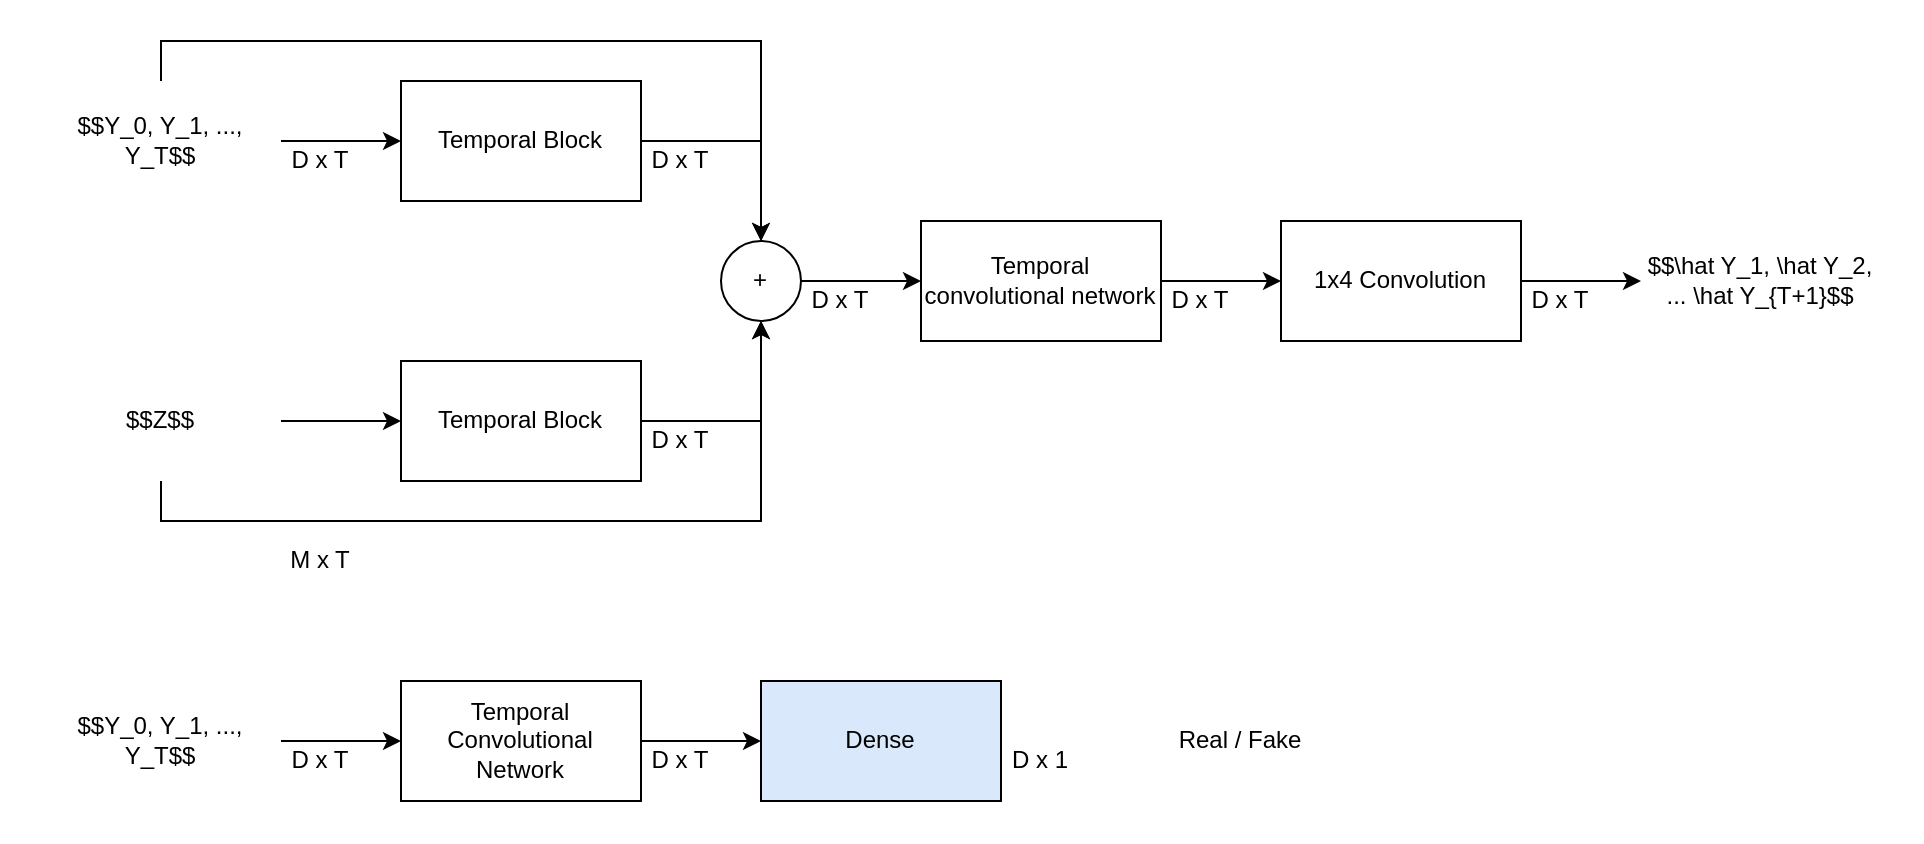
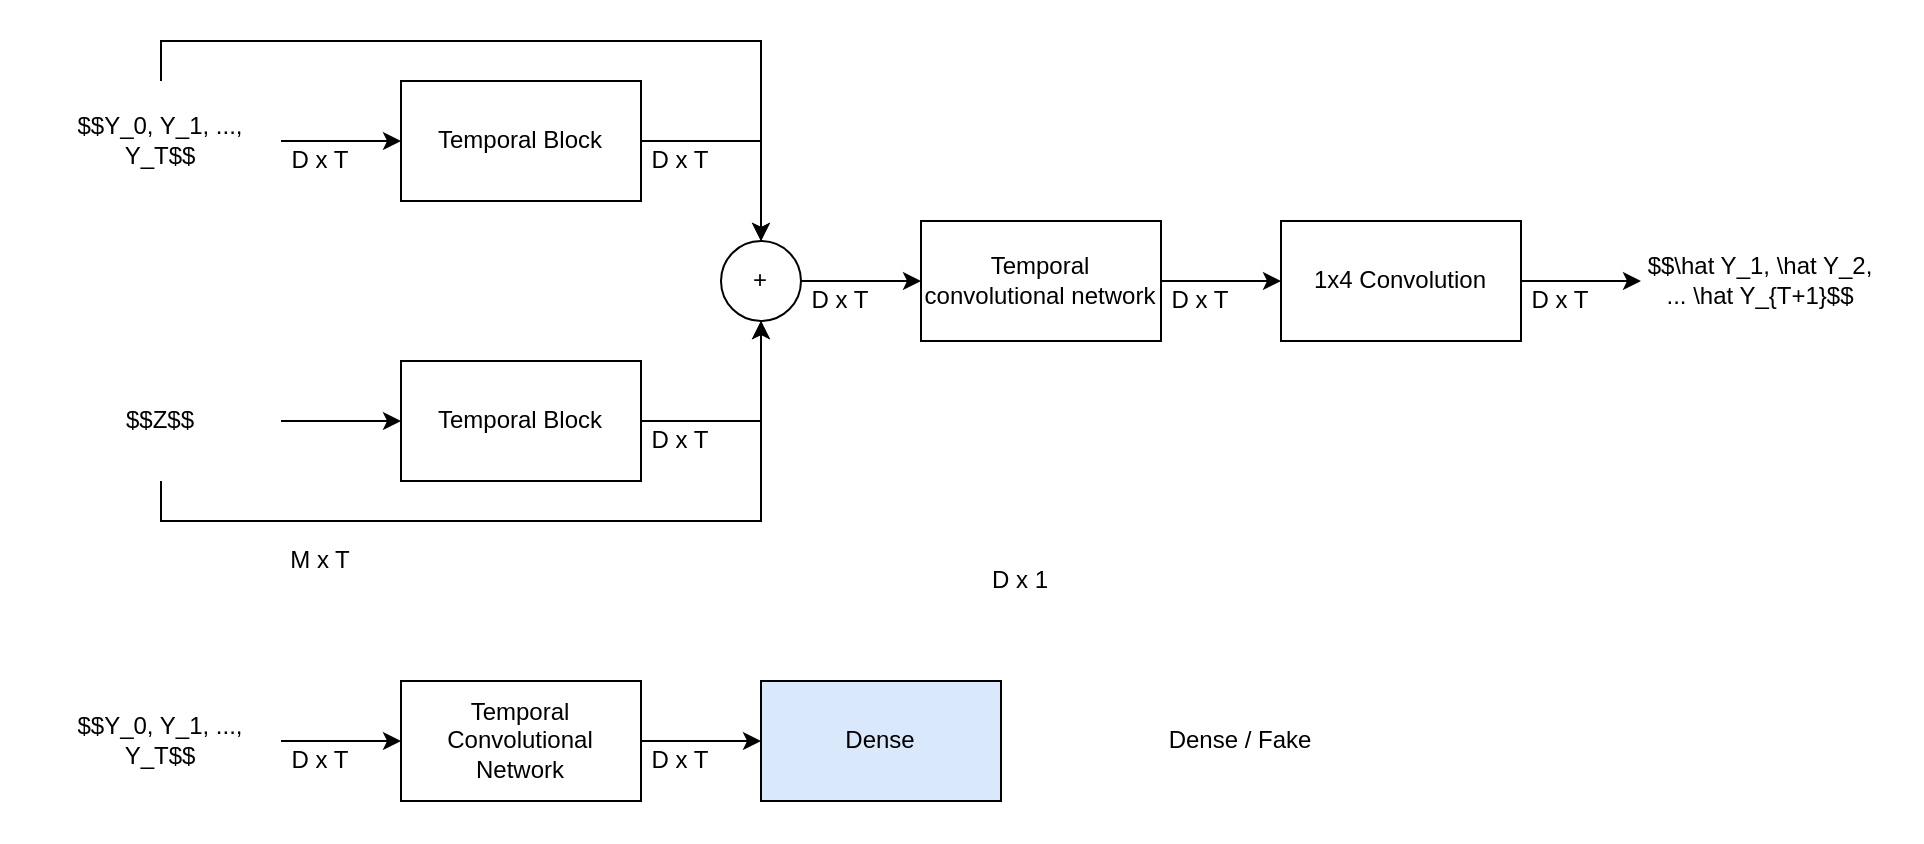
node "Real / Fake": label "Real / Fake" -> "Dense / Fake"
node "D x 1": moved (1041, 761) -> (1021, 581)
